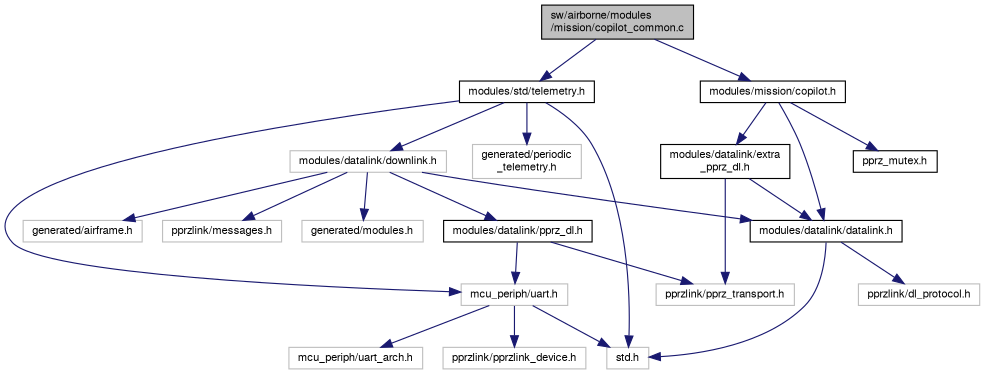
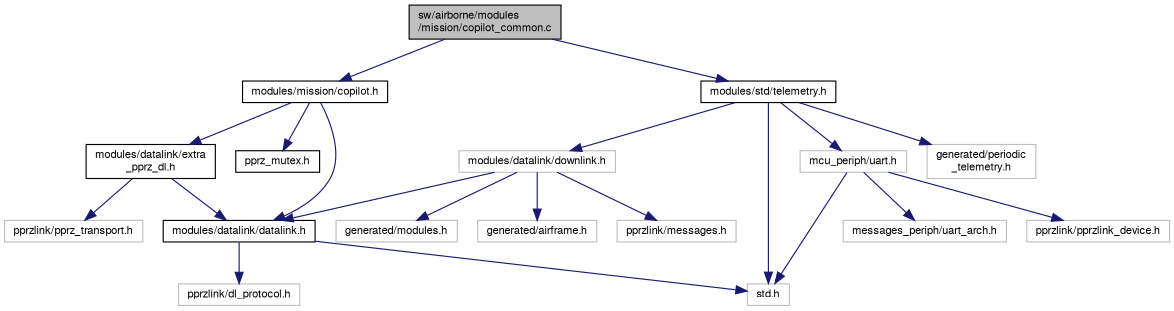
node "modules/datalink/pprz_dl.h": removed
node "mcu_periph/uart_arch.h": label "mcu_periph/uart_arch.h" -> "messages_periph/uart_arch.h"
